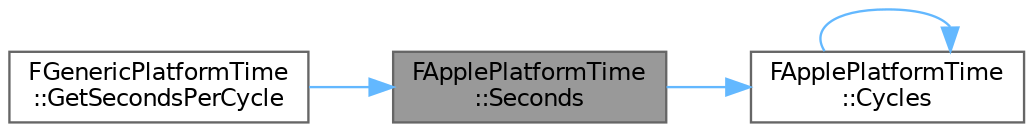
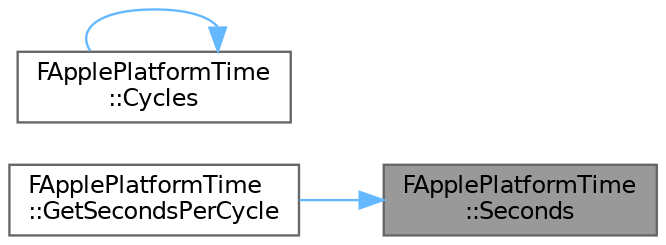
node "FGenericPlatformTime ::GetSecondsPerCycle": label "FGenericPlatformTime ::GetSecondsPerCycle" -> "FApplePlatformTime ::GetSecondsPerCycle"
edge "FApplePlatformTime ::Seconds" -> "FApplePlatformTime ::Cycles": removed
